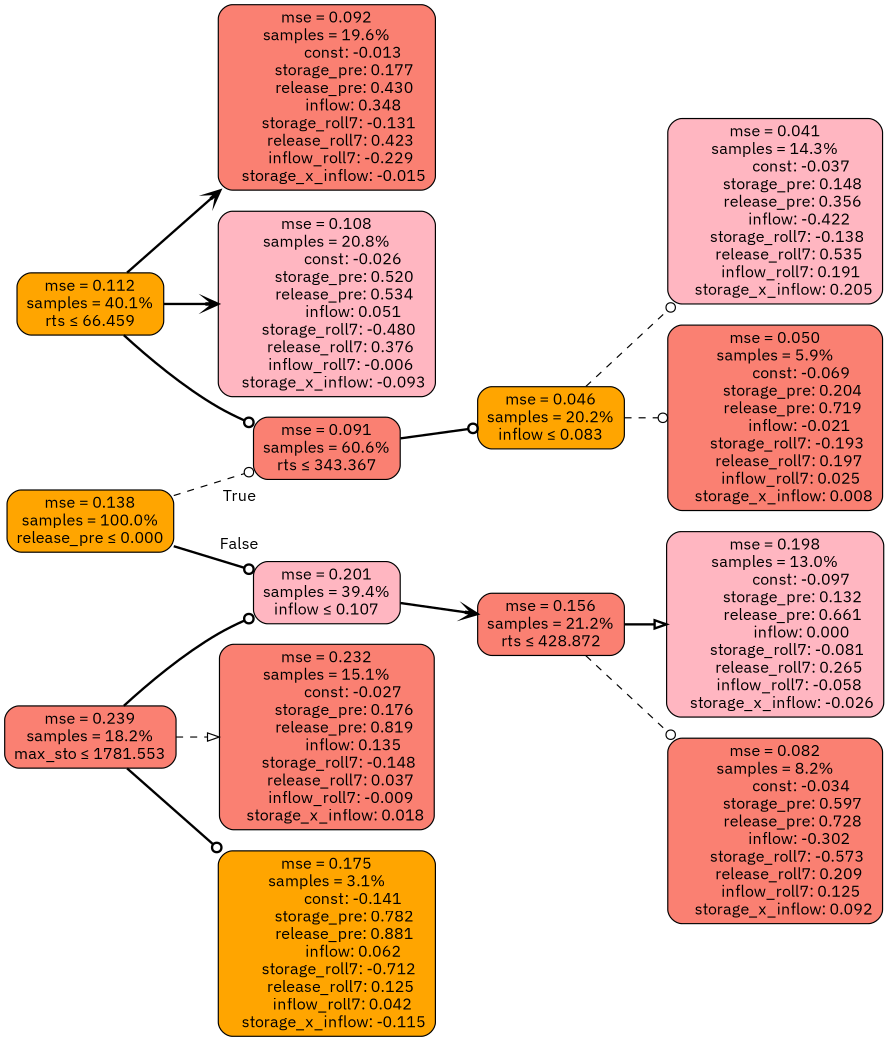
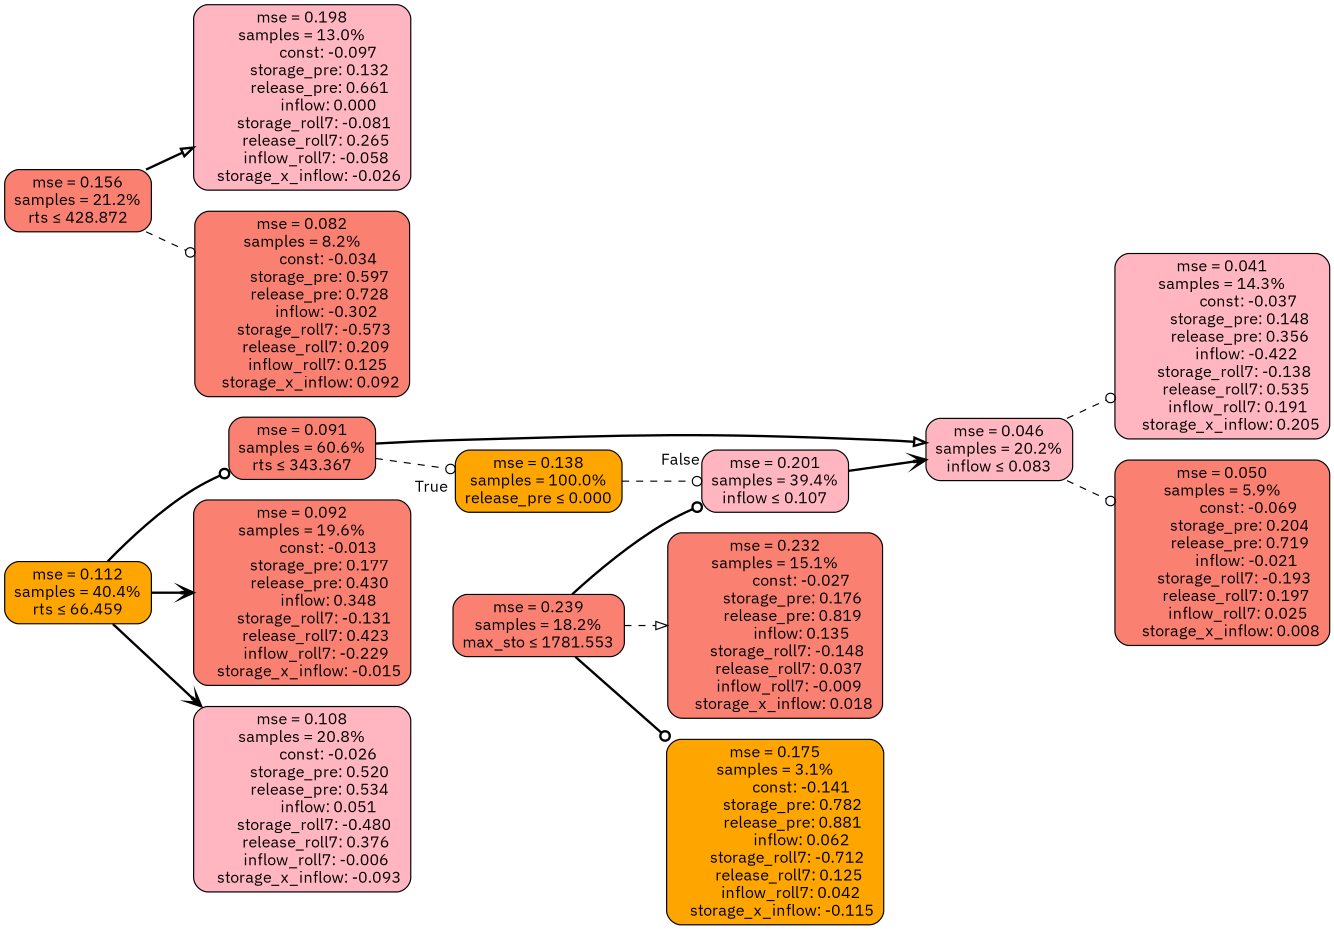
node "mse = 0.112 samples = 40.1% rts ≤ 66.459": label "mse = 0.112 samples = 40.1% rts ≤ 66.459" -> "mse = 0.112 samples = 40.4% rts ≤ 66.459"
node "mse = 0.046 samples = 20.2% inflow ≤ 0.083": fillcolor orange -> lightpink
edge "mse = 0.091 samples = 60.6% rts ≤ 343.367" -> "mse = 0.046 samples = 20.2% inflow ≤ 0.083": arrowhead odot -> onormal
edge "mse = 0.138 samples = 100.0% release_pre ≤ 0.000" -> "mse = 0.091 samples = 60.6% rts ≤ 343.367": reversed
edge "mse = 0.138 samples = 100.0% release_pre ≤ 0.000" -> "mse = 0.201 samples = 39.4% inflow ≤ 0.107": style bold -> dashed
edge "mse = 0.201 samples = 39.4% inflow ≤ 0.107" -> "mse = 0.156 samples = 21.2% rts ≤ 428.872": now "mse = 0.201 samples = 39.4% inflow ≤ 0.107" -> "mse = 0.046 samples = 20.2% inflow ≤ 0.083"
